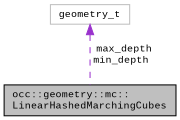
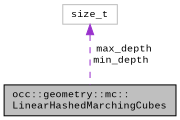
node "geometry_t": label "geometry_t" -> "size_t"
